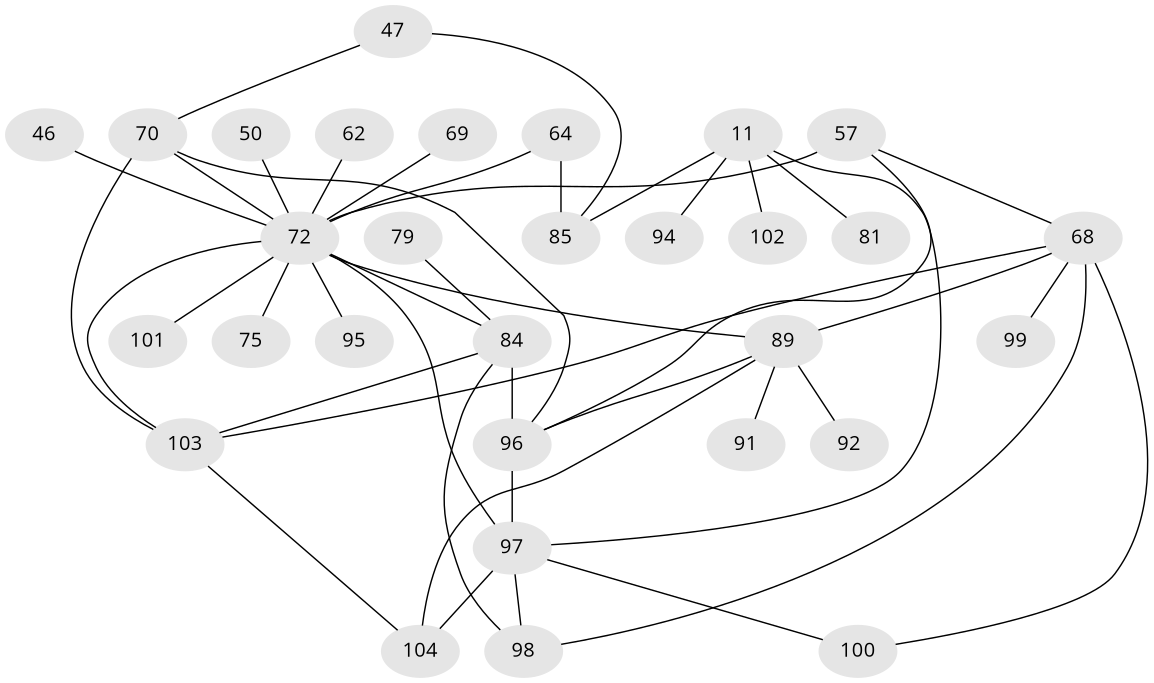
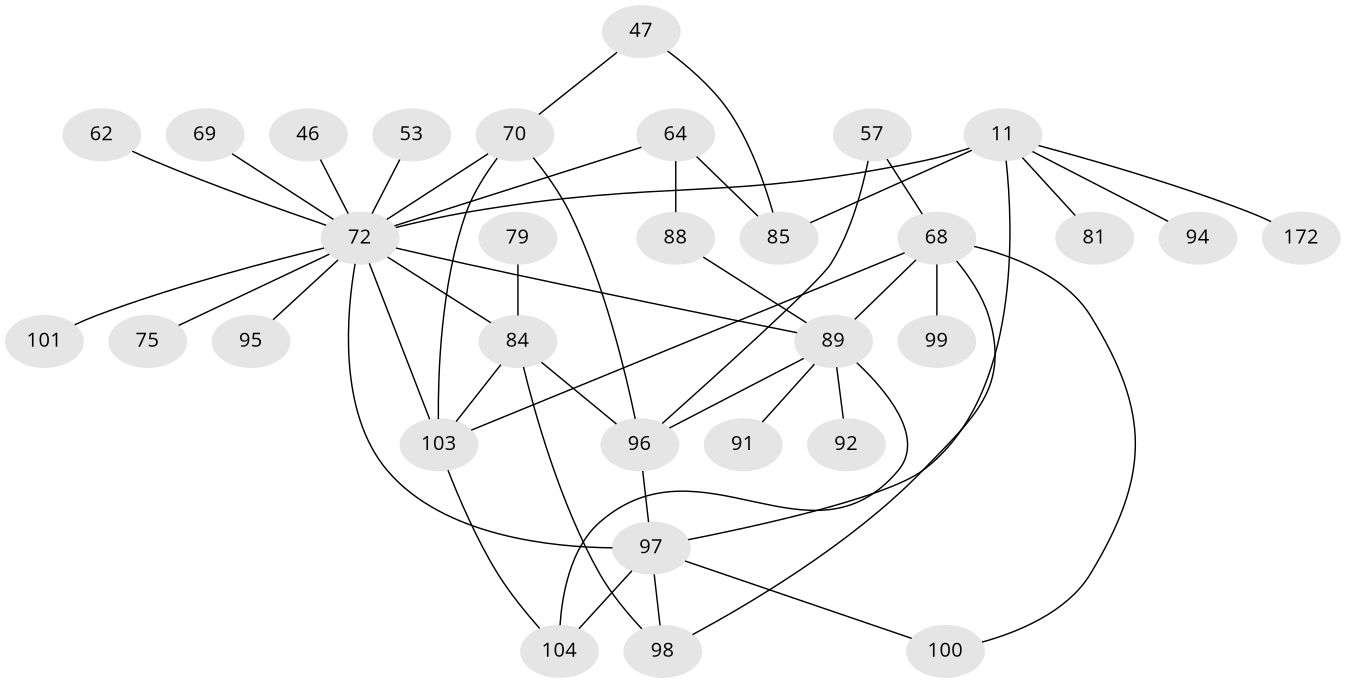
node "50": label "50" -> "53"
edge "57" -- "72": now "11" -- "72"
node "88": added
node "102": label "102" -> "172"
